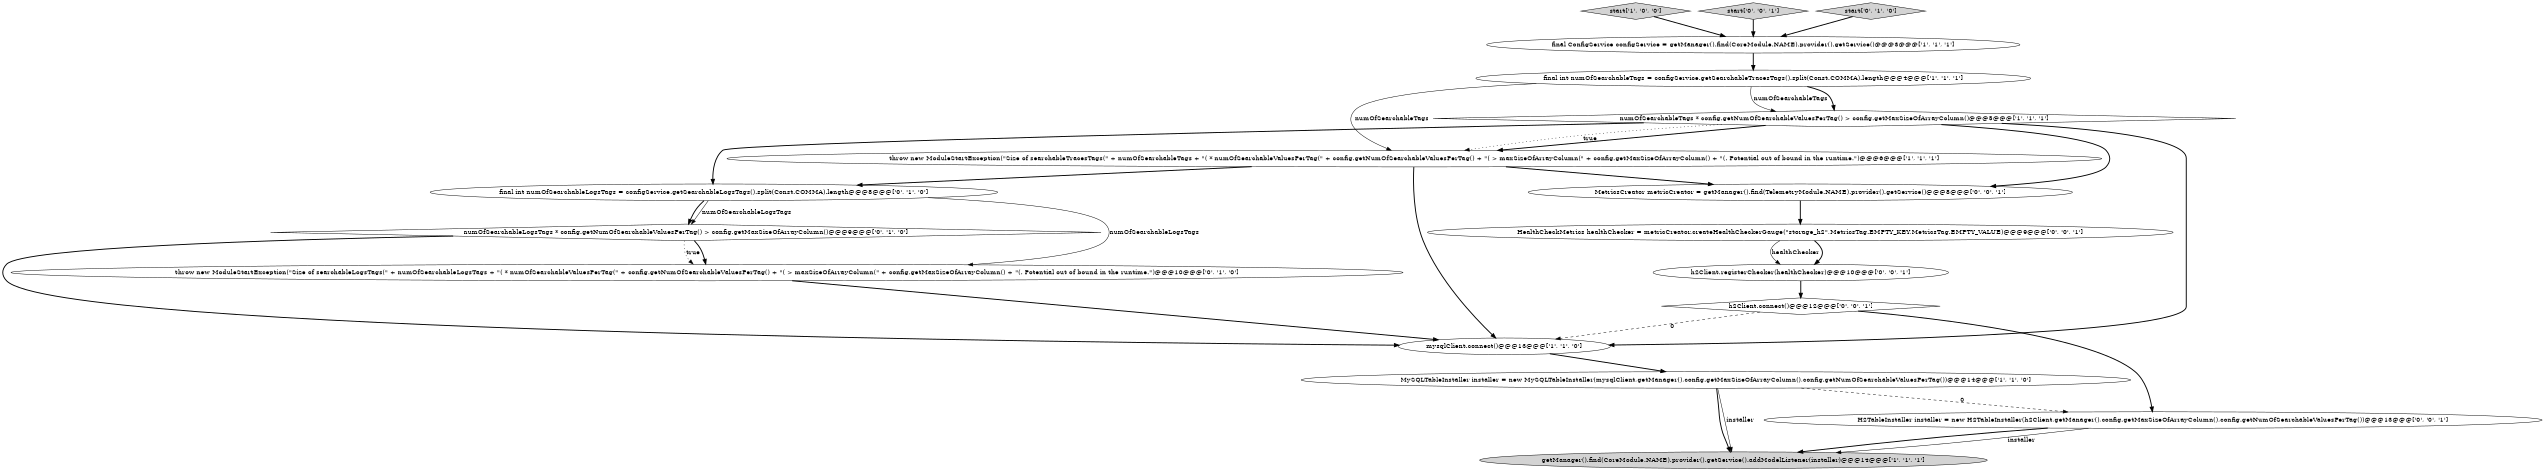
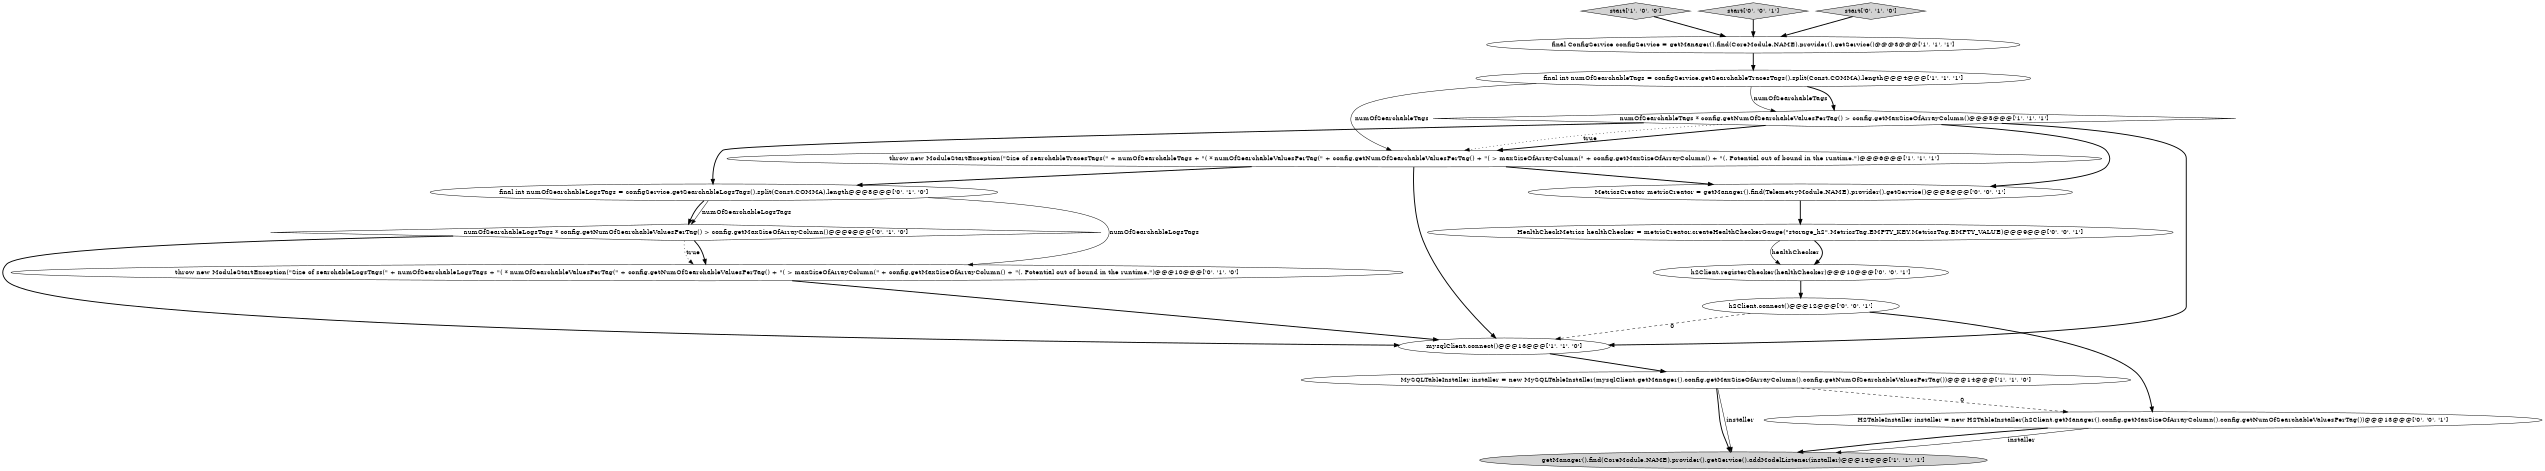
node "h2Client.connect()@@@12@@@['0', '0', '1']": shape diamond -> ellipse
